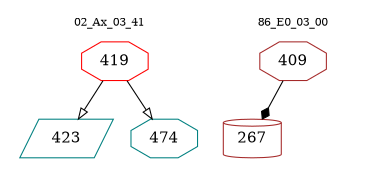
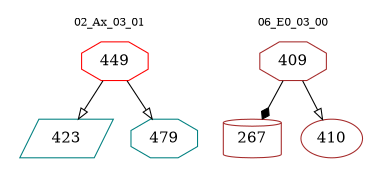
cluster "02_Ax_03_41": label "02_Ax_03_41" -> "02_Ax_03_01"
cluster "86_E0_03_00": label "86_E0_03_00" -> "06_E0_03_00"
node "419": label "419" -> "449"
node "474": label "474" -> "479"
node "410": added
